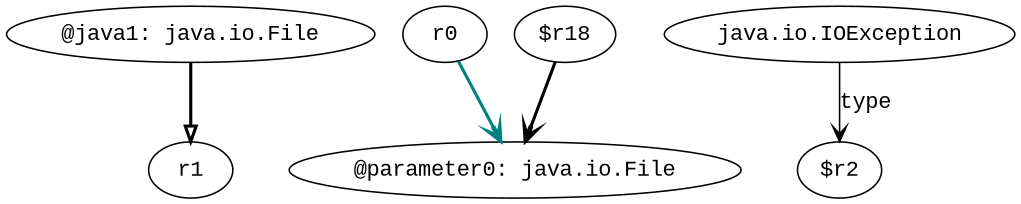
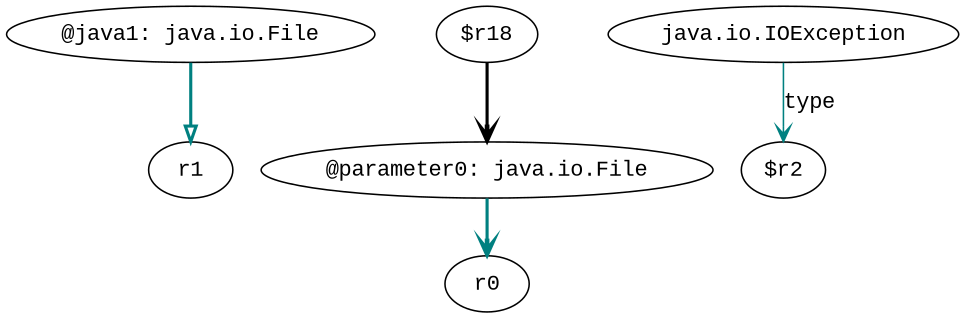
edge "@java1: java.io.File" -> "r1": color black -> teal
edge "r0" -> "@parameter0: java.io.File": reversed
edge "java.io.IOException" -> "$r2": color black -> teal
